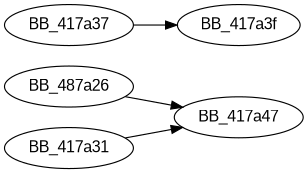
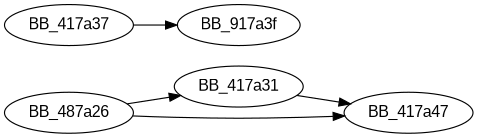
node "BB_417a3f": label "BB_417a3f" -> "BB_917a3f"
edge "BB_487a26" -> "BB_417a31": added
